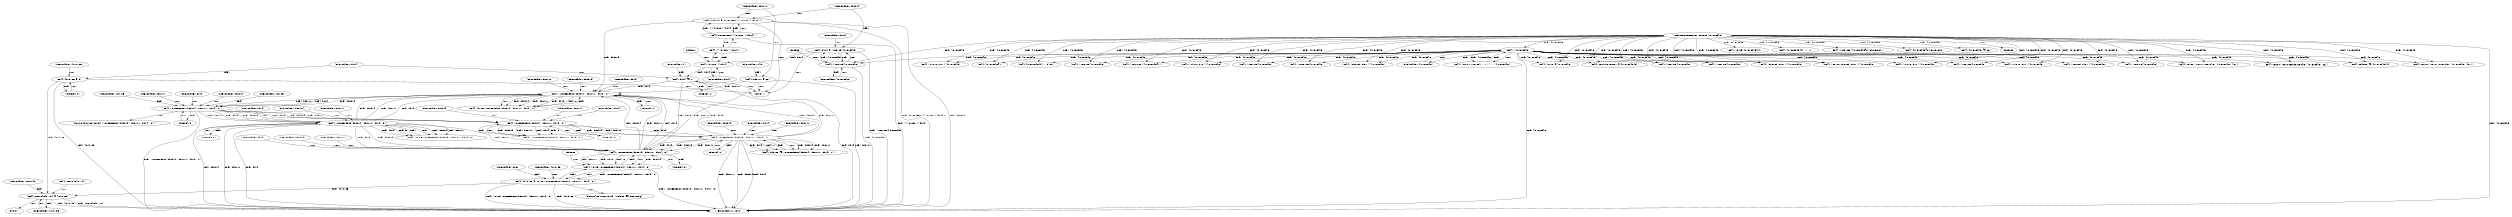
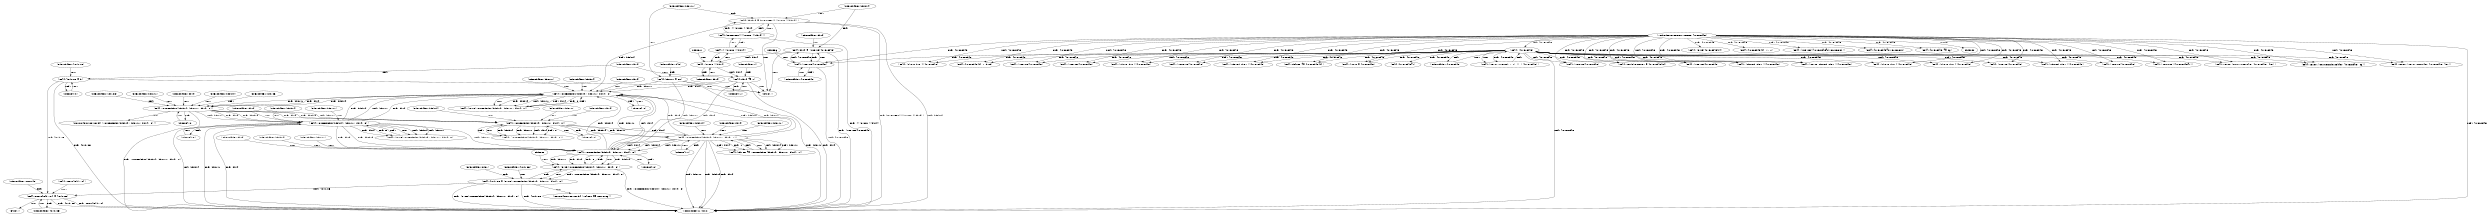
edge "(MethodParameterIn,LPCSTR lpMemFile)" -> "(Call,lpMemFile+4)": removed, label "DDG: lpMemFile"
edge "(MethodParameterIn,LPCSTR lpMemFile)" -> "1000101": label "AST: " -> "DWORD: "
